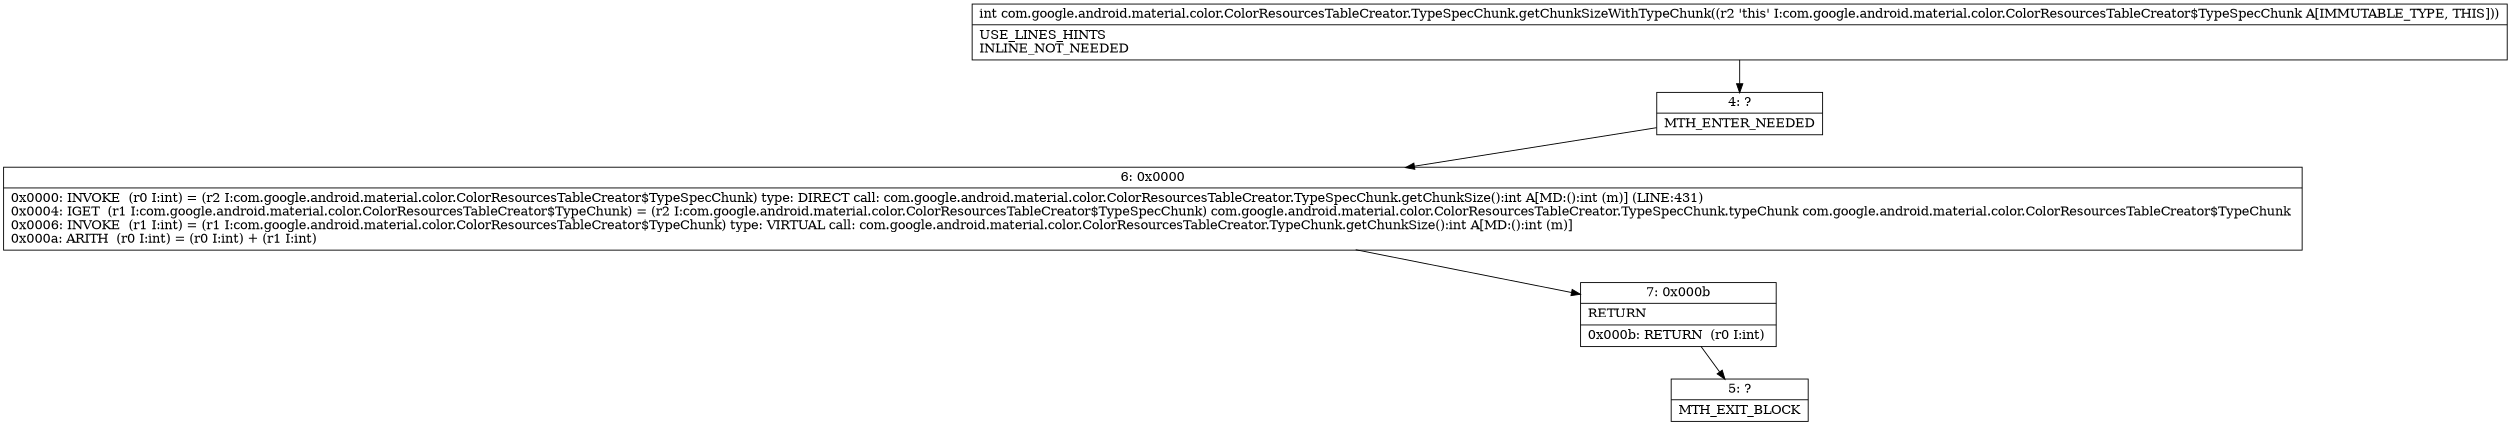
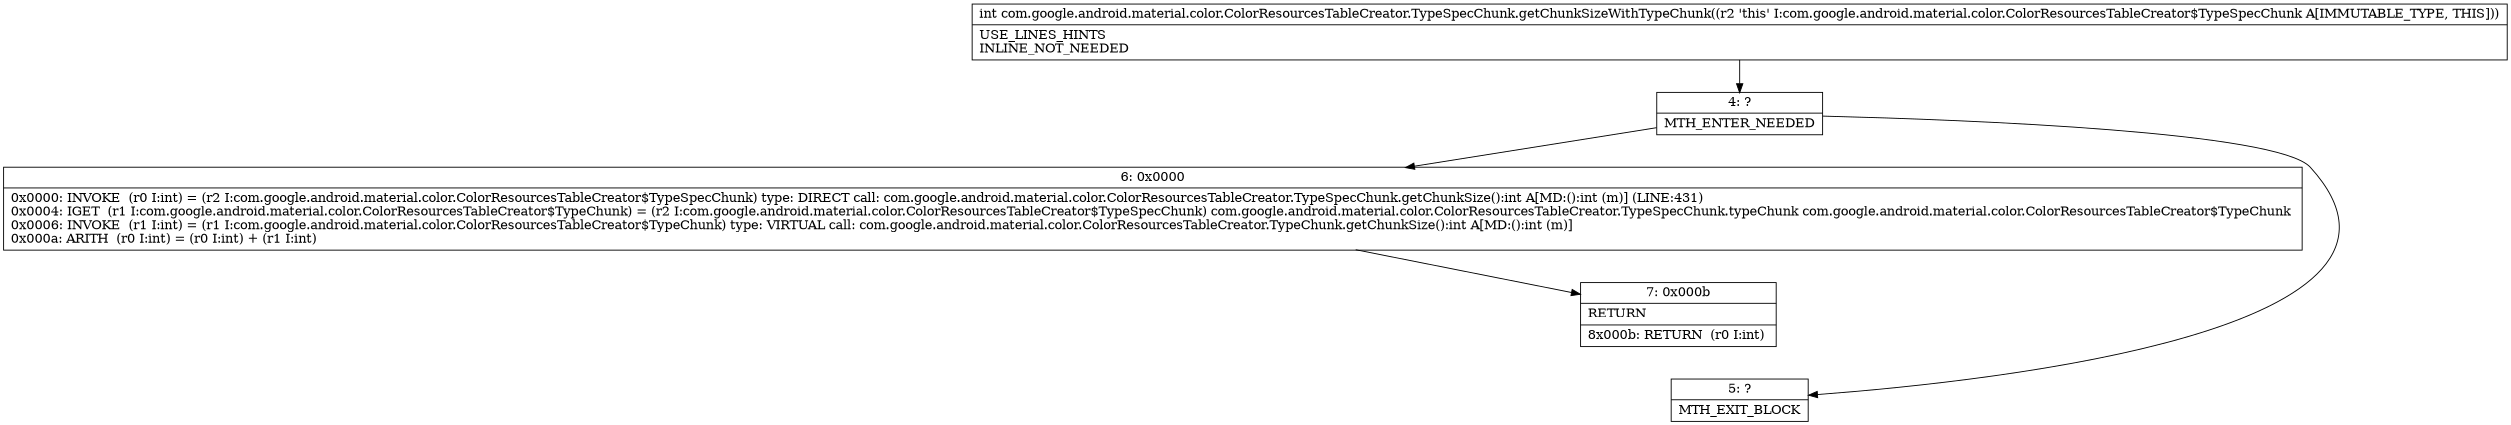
node "7: 0x000b": text "0x000b: RETURN  (r0 I:int)" -> "8x000b: RETURN  (r0 I:int)"
edge "7: 0x000b" -> "5: ?": now "4: ?" -> "5: ?"
